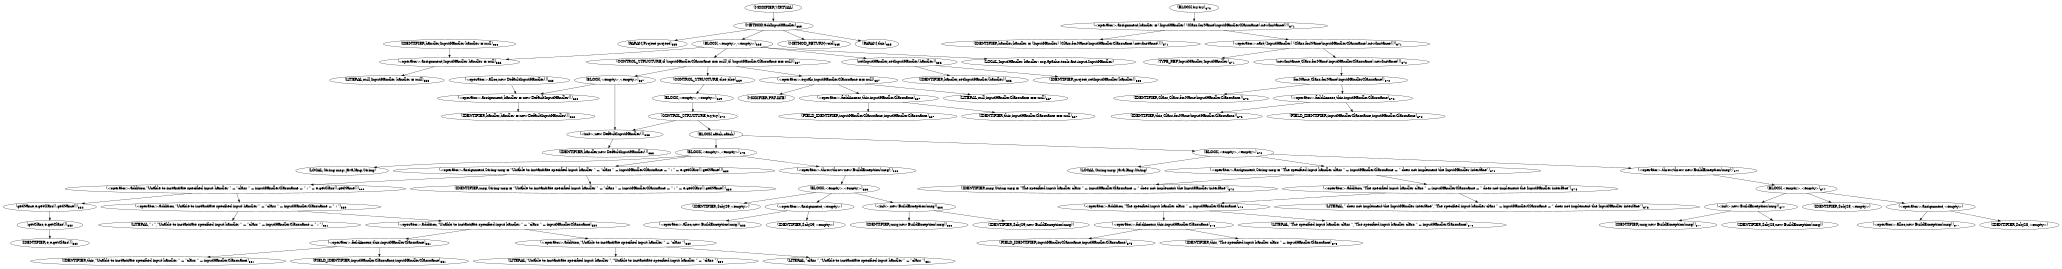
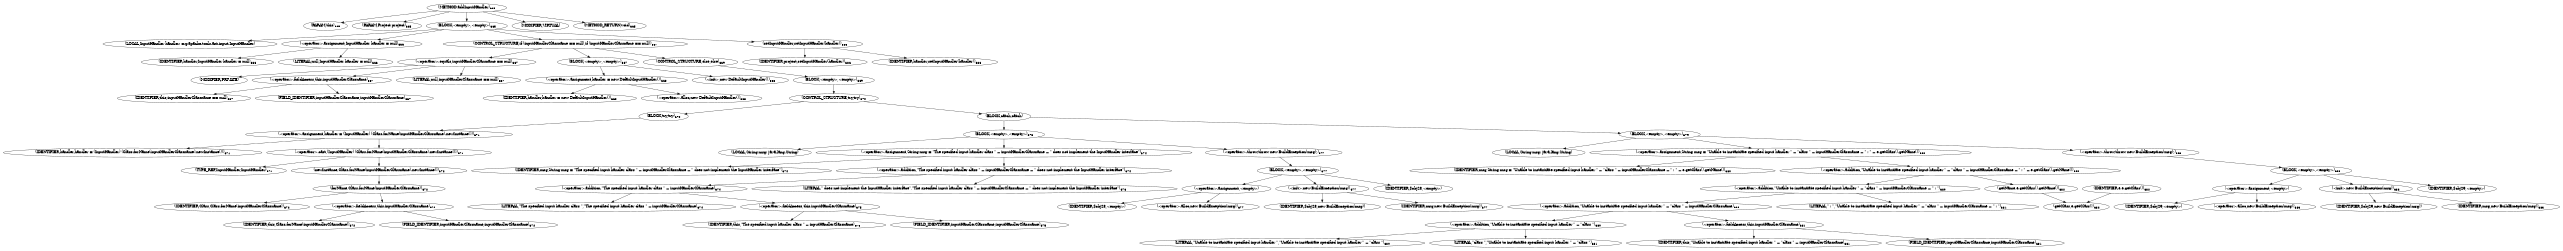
edge "(MODIFIER,VIRTUAL)" -> "(METHOD,addInputHandler)": reversed
edge "(IDENTIFIER,handler,InputHandler handler = null)" -> "(<operator>.assignment,InputHandler handler = null)": reversed
edge "(<operator>.alloc,new DefaultInputHandler())" -> "(<operator>.assignment,handler = new DefaultInputHandler())": reversed
edge "(CONTROL_STRUCTURE,try,try)" -> "(<init>,new DefaultInputHandler())": now "(CONTROL_STRUCTURE,try,try)" -> "(BLOCK,try,try)"
node "(IDENTIFIER,handler,new DefaultInputHandler())": removed
edge "(getClass,e.getClass())" -> "(IDENTIFIER,e,e.getClass())": reversed
